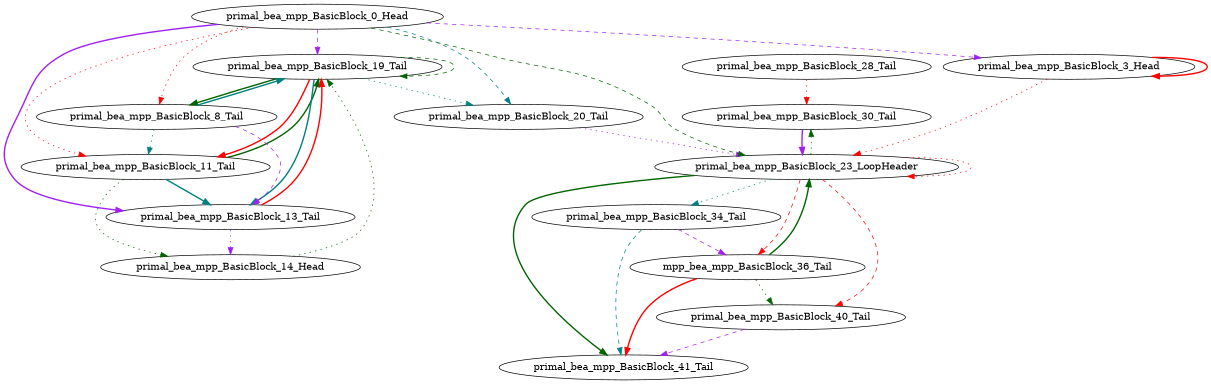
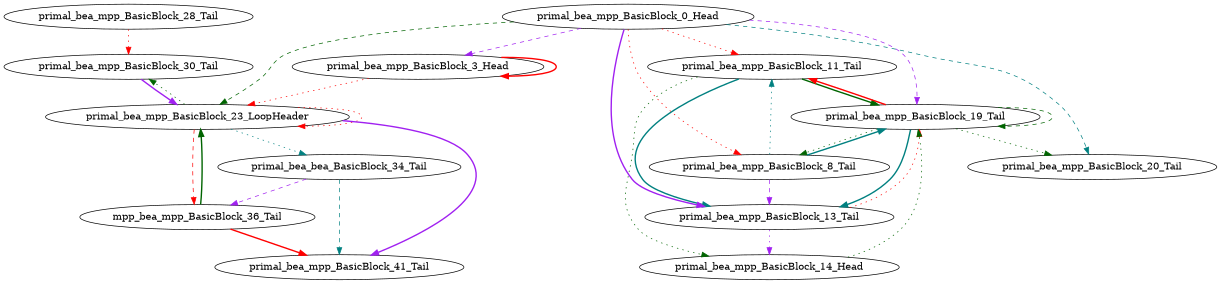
edge "primal_bea_mpp_BasicBlock_19_Tail" -> "primal_bea_mpp_BasicBlock_8_Tail": style bold -> dotted
edge "primal_bea_mpp_BasicBlock_19_Tail" -> "primal_bea_mpp_BasicBlock_20_Tail": color teal -> darkgreen
edge "primal_bea_mpp_BasicBlock_20_Tail" -> "primal_bea_mpp_BasicBlock_23_LoopHeader": removed
edge "primal_bea_mpp_BasicBlock_13_Tail" -> "primal_bea_mpp_BasicBlock_19_Tail": style bold -> dotted
edge "primal_bea_mpp_BasicBlock_23_LoopHeader" -> "primal_bea_mpp_BasicBlock_41_Tail": color darkgreen -> purple
node "primal_bea_mpp_BasicBlock_34_Tail": label "primal_bea_mpp_BasicBlock_34_Tail" -> "primal_bea_bea_BasicBlock_34_Tail"
node "primal_bea_mpp_BasicBlock_40_Tail": removed
